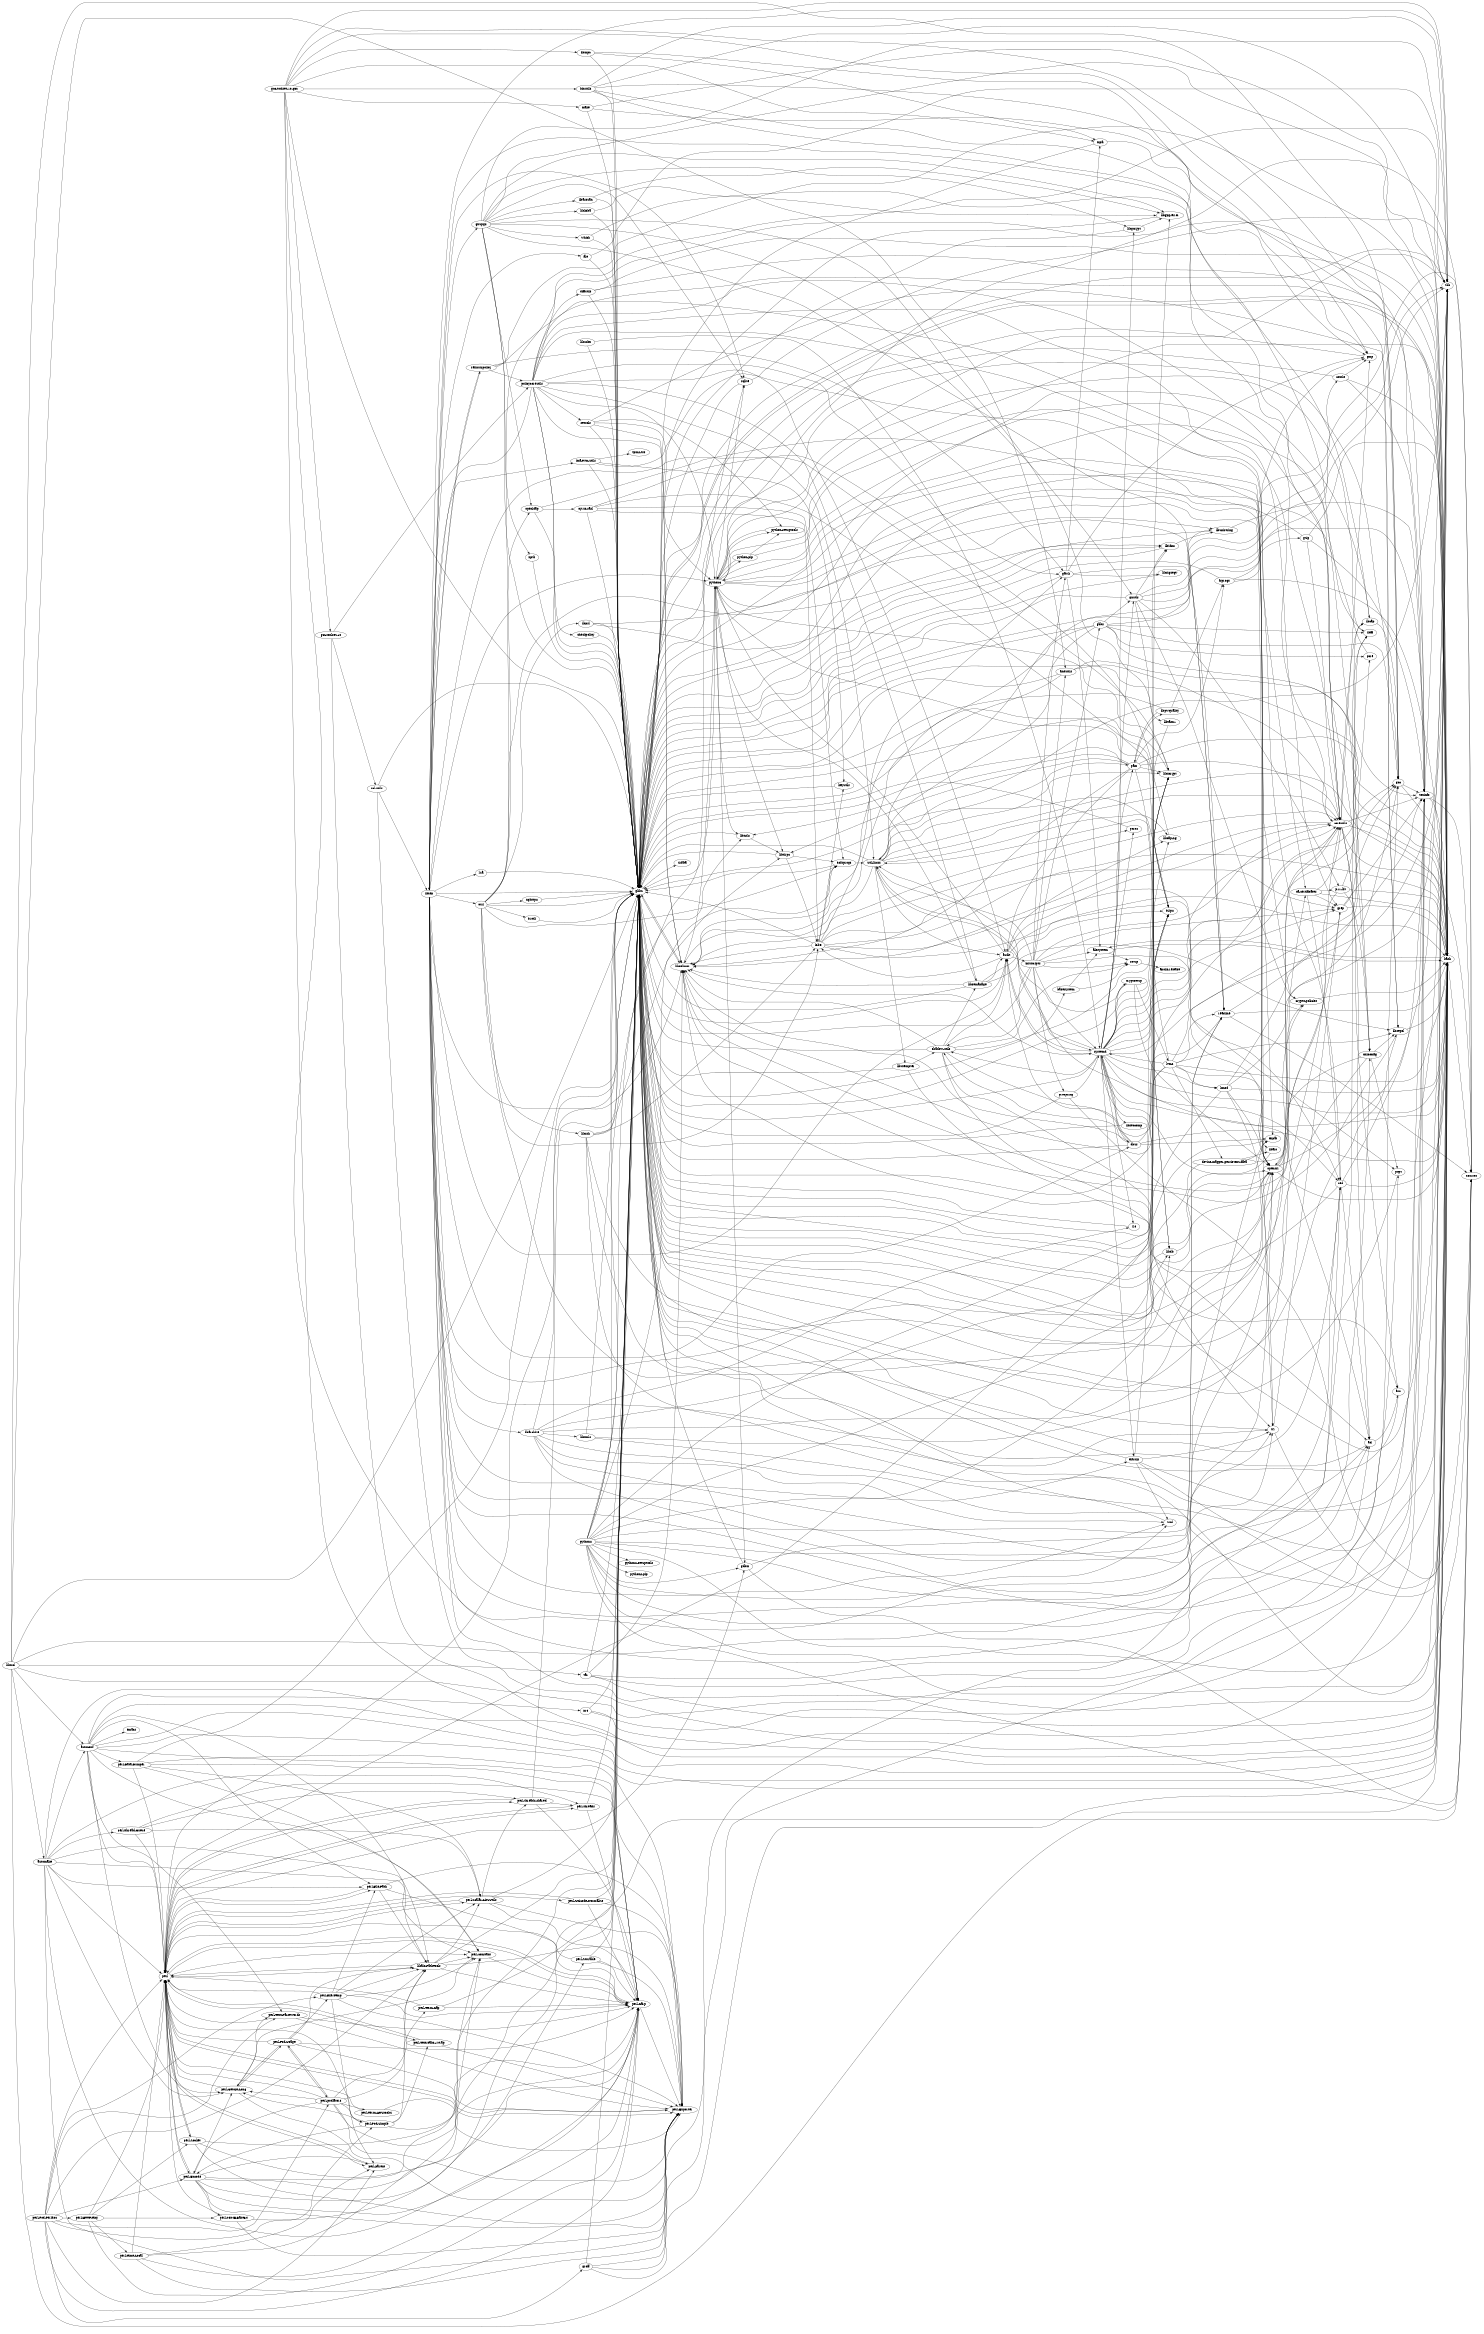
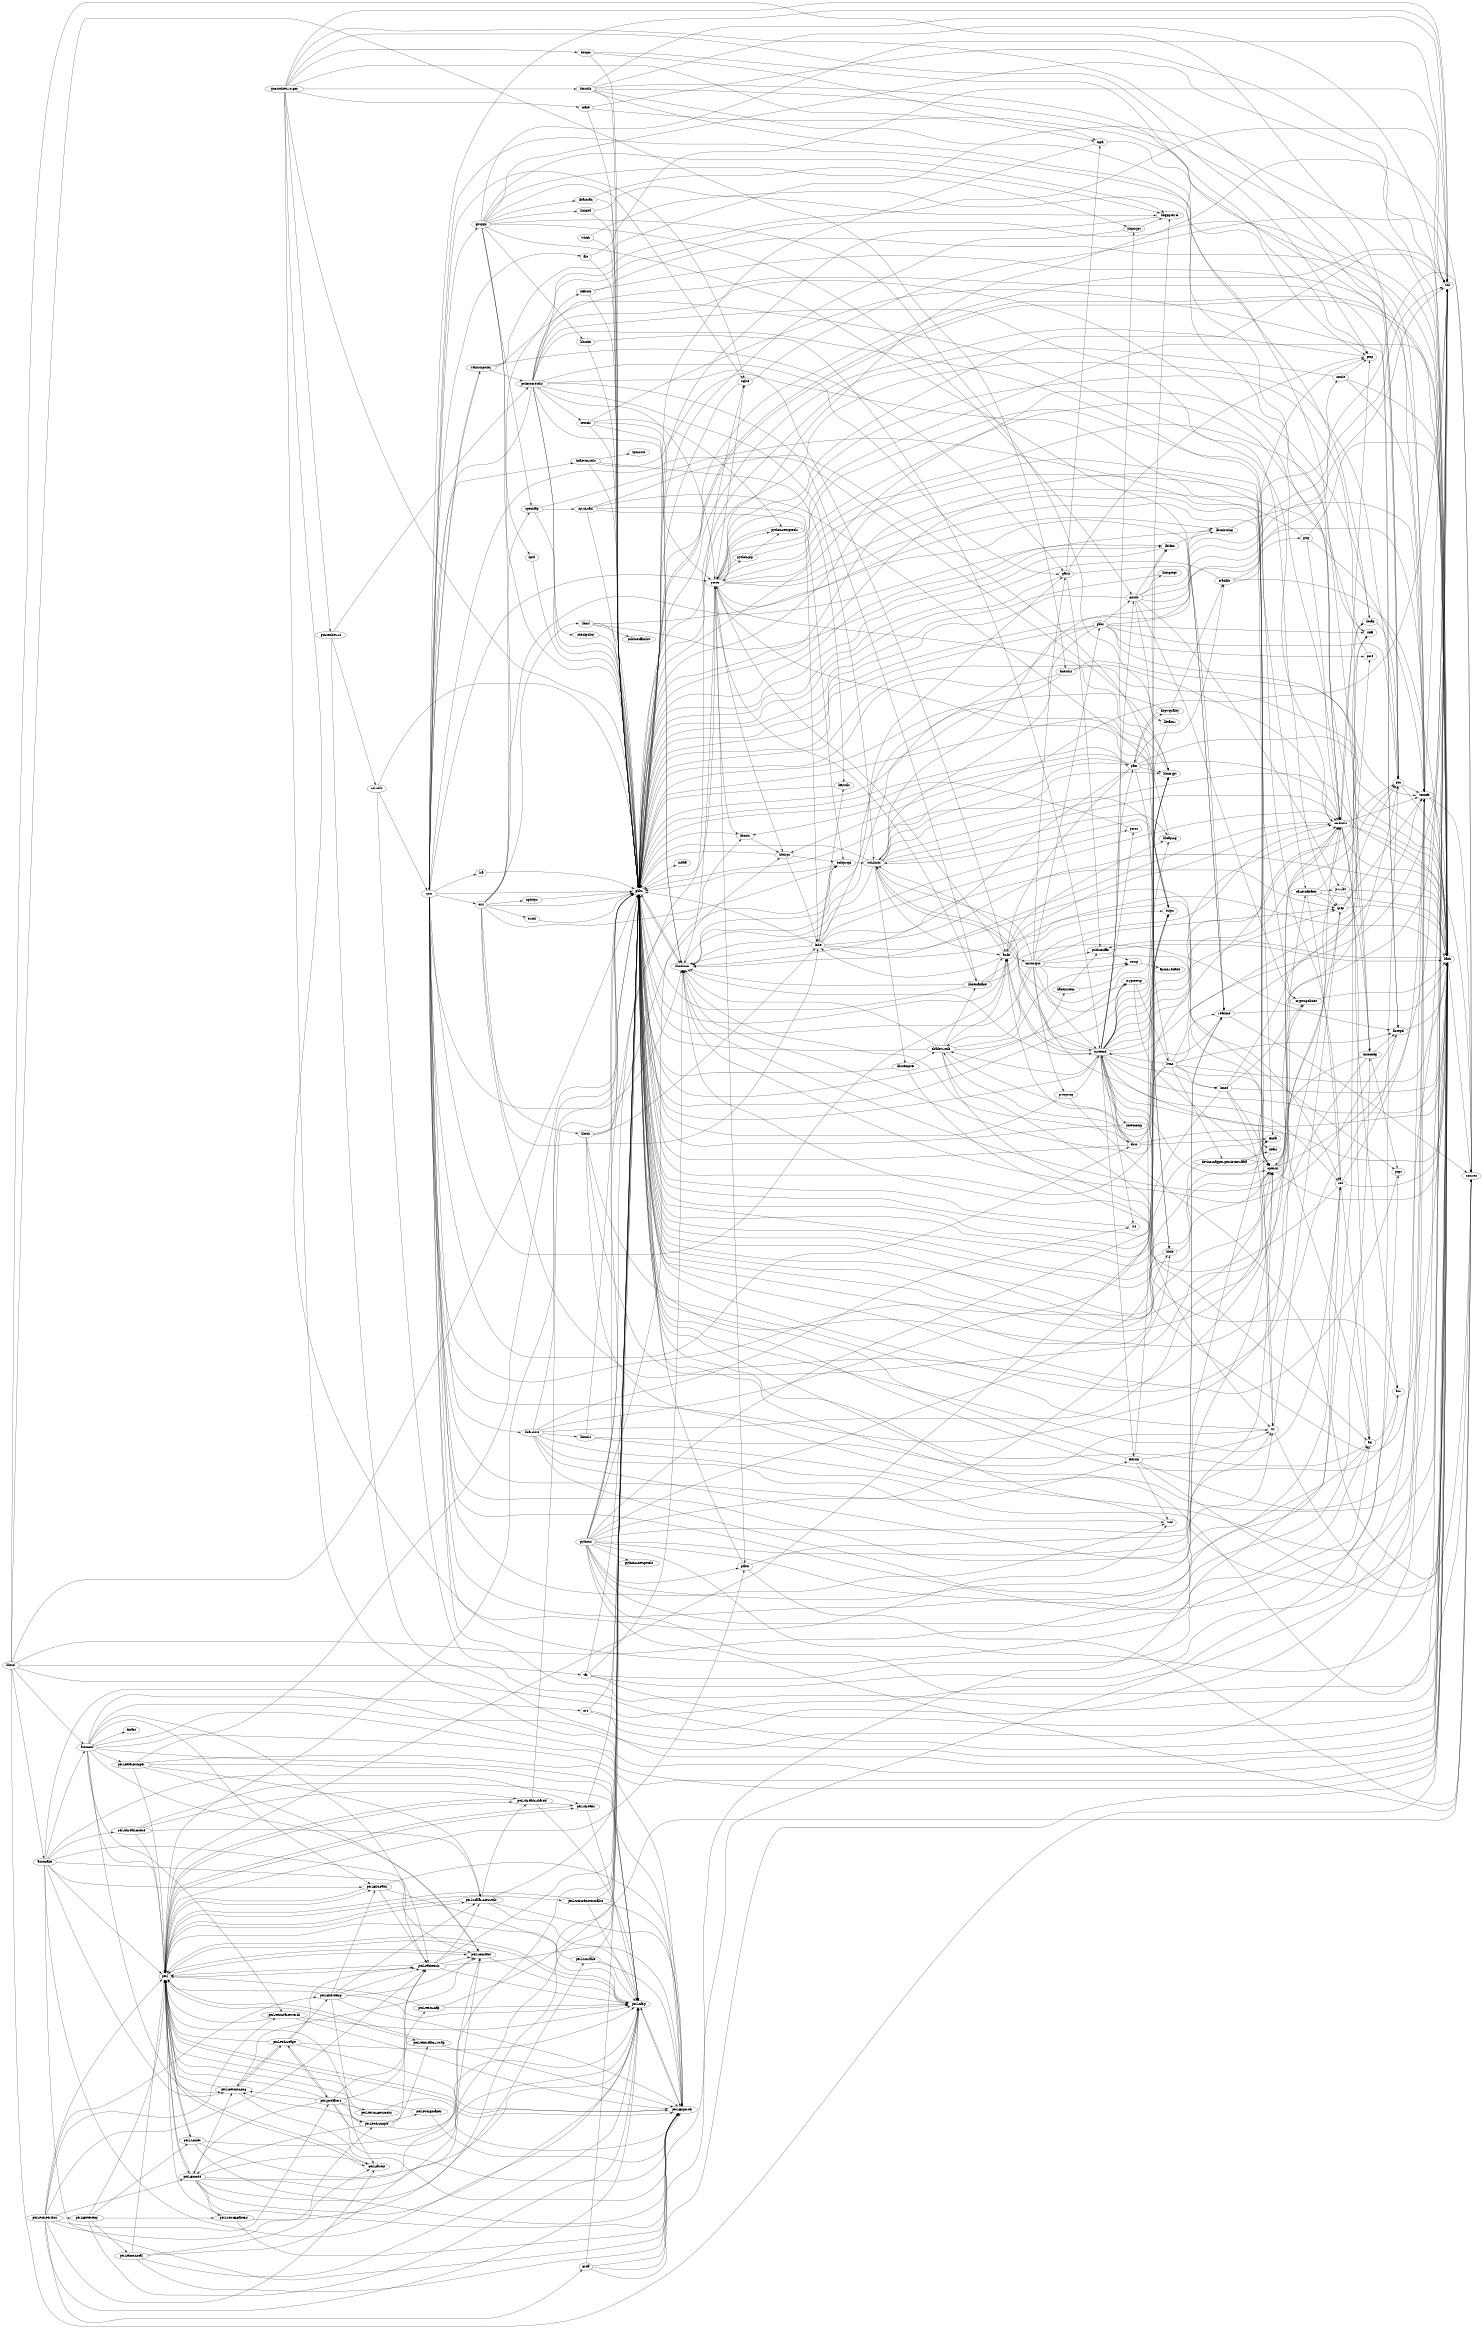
edge "binutils" -> "texinfo": added
edge "gnupg2" -> "which": now "gnupg2" -> "libusbx"
edge "gawk" -> "libsigsegv": now "gnutls" -> "libsigsegv"
node "fsprogs": label "fsprogs" -> "cracklib"
node "python3": label "python3" -> "pcre3"
node "publicsuffix-list": added
edge "initscripts" -> "findutils": now "initscripts" -> "cryptsetup"
node "libidn": label "libidn" -> "rpm"
node "filesystem": label "filesystem" -> "publicsuffix"
node "python2-pip": removed
edge "perl-constant" -> "perl": added
node "libaio-PathTools": label "libaio-PathTools" -> "perl-PathTools"
edge "perl-Getopt-Long" -> "perl-Text-ParseWords": removed
edge "perl-Exporter" -> "perl-Carp": added
node "perl-Pod-Escapes": added
